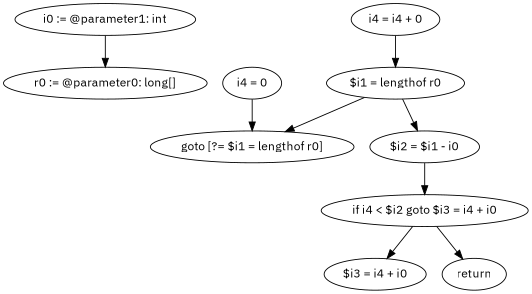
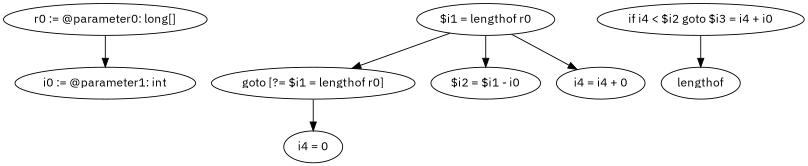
edge "i0 := @parameter1: int" -> "r0 := @parameter0: long[]": reversed
edge "i4 = i4 + 0" -> "$i1 = lengthof r0": reversed
edge "i4 = 0" -> "goto [?= $i1 = lengthof r0]": reversed
edge "$i2 = $i1 - i0" -> "if i4 < $i2 goto $i3 = i4 + i0": removed
node "$i3 = i4 + i0": removed
node "return": label "return" -> "lengthof"
